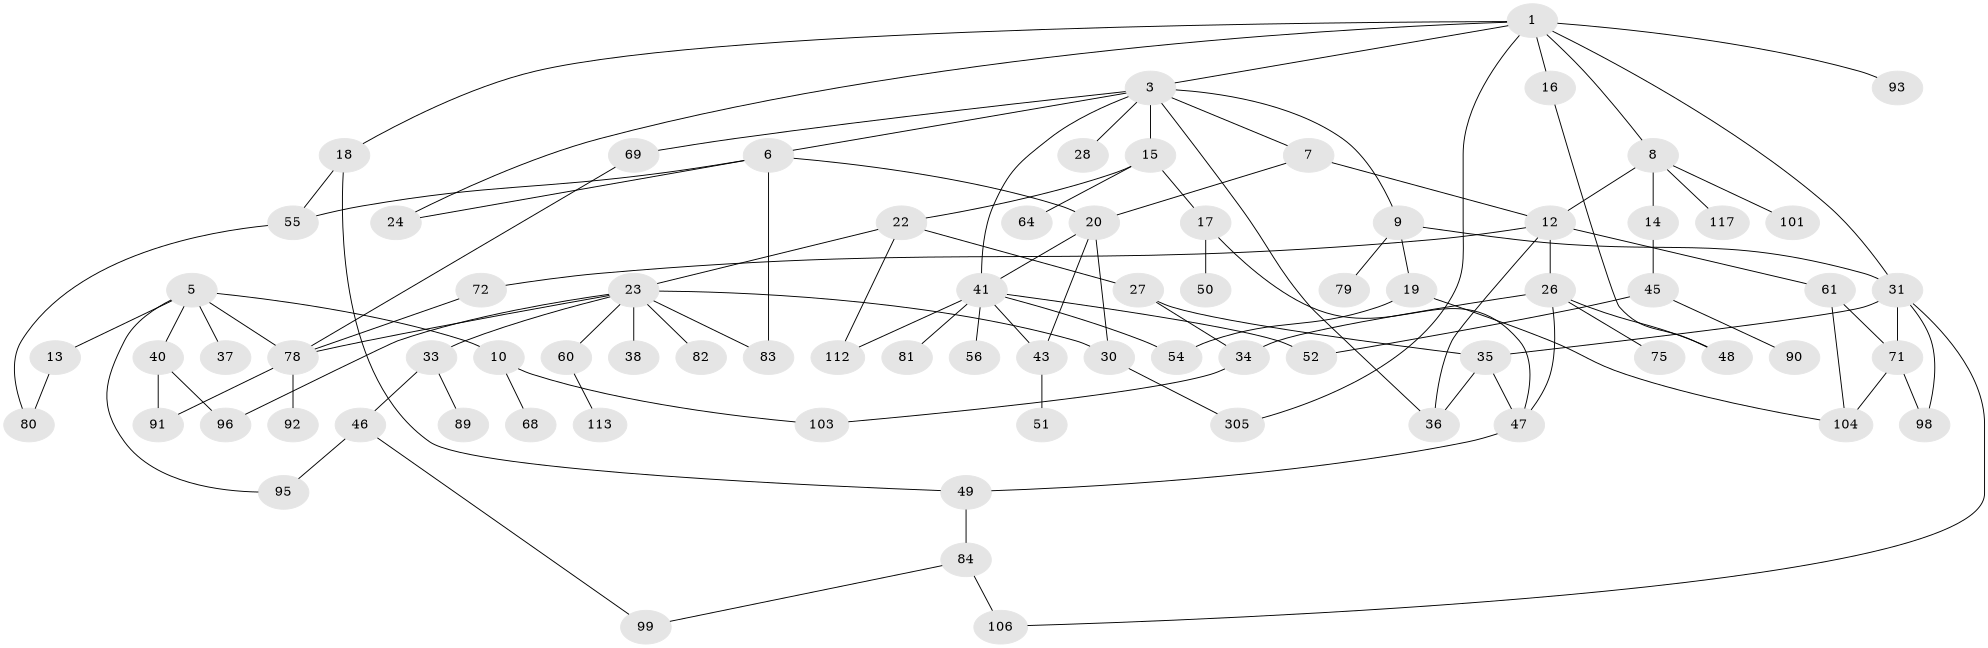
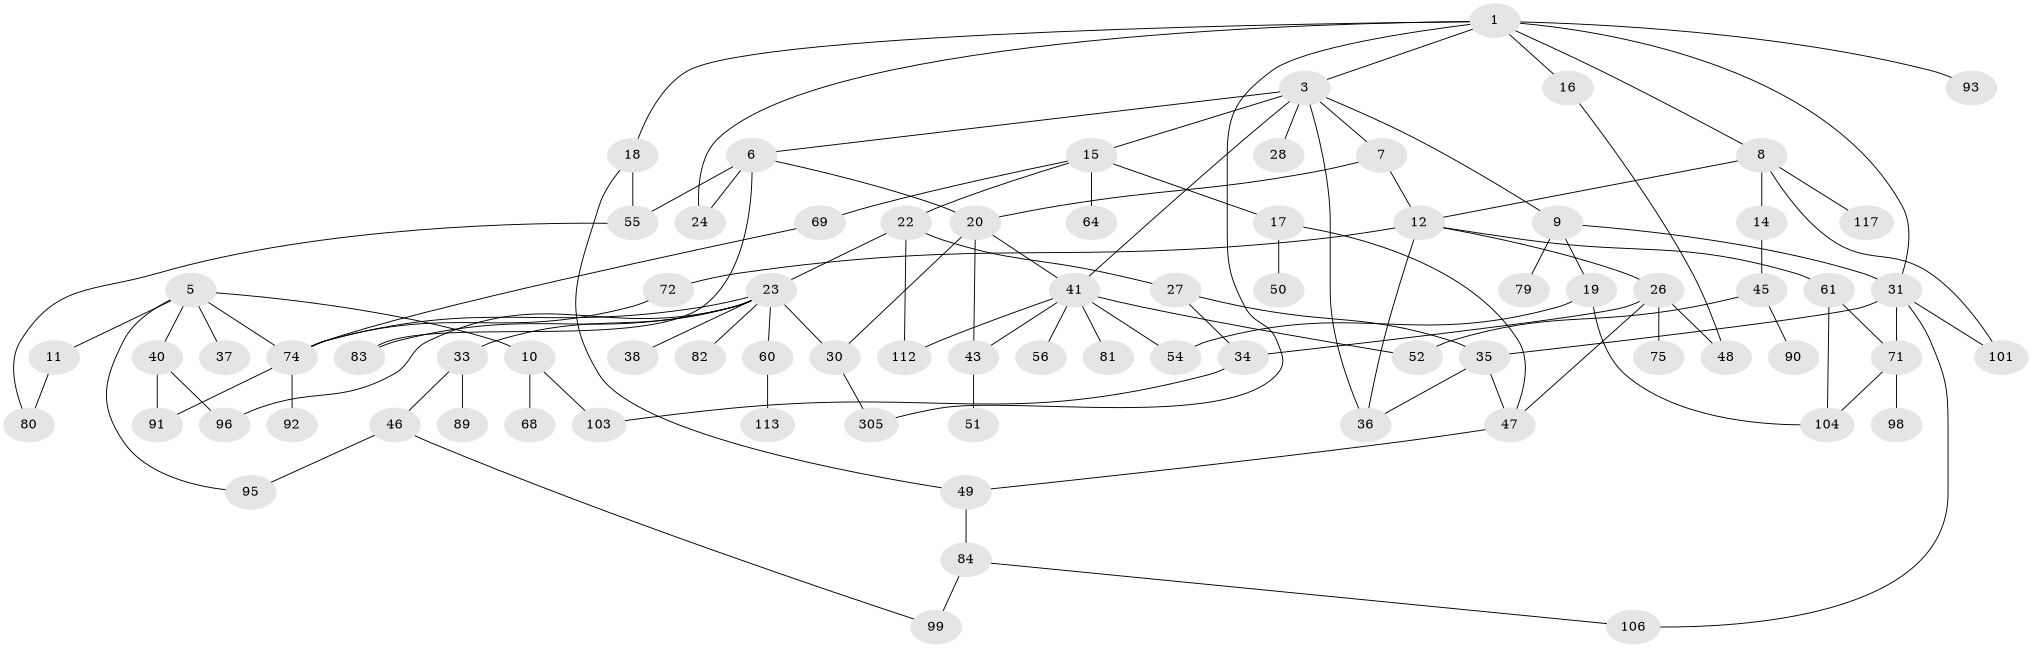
edge "3" -- "69": now "15" -- "69"
edge "31" -- "98": now "31" -- "101"
node "13": label "13" -> "11"
node "78": label "78" -> "74"
